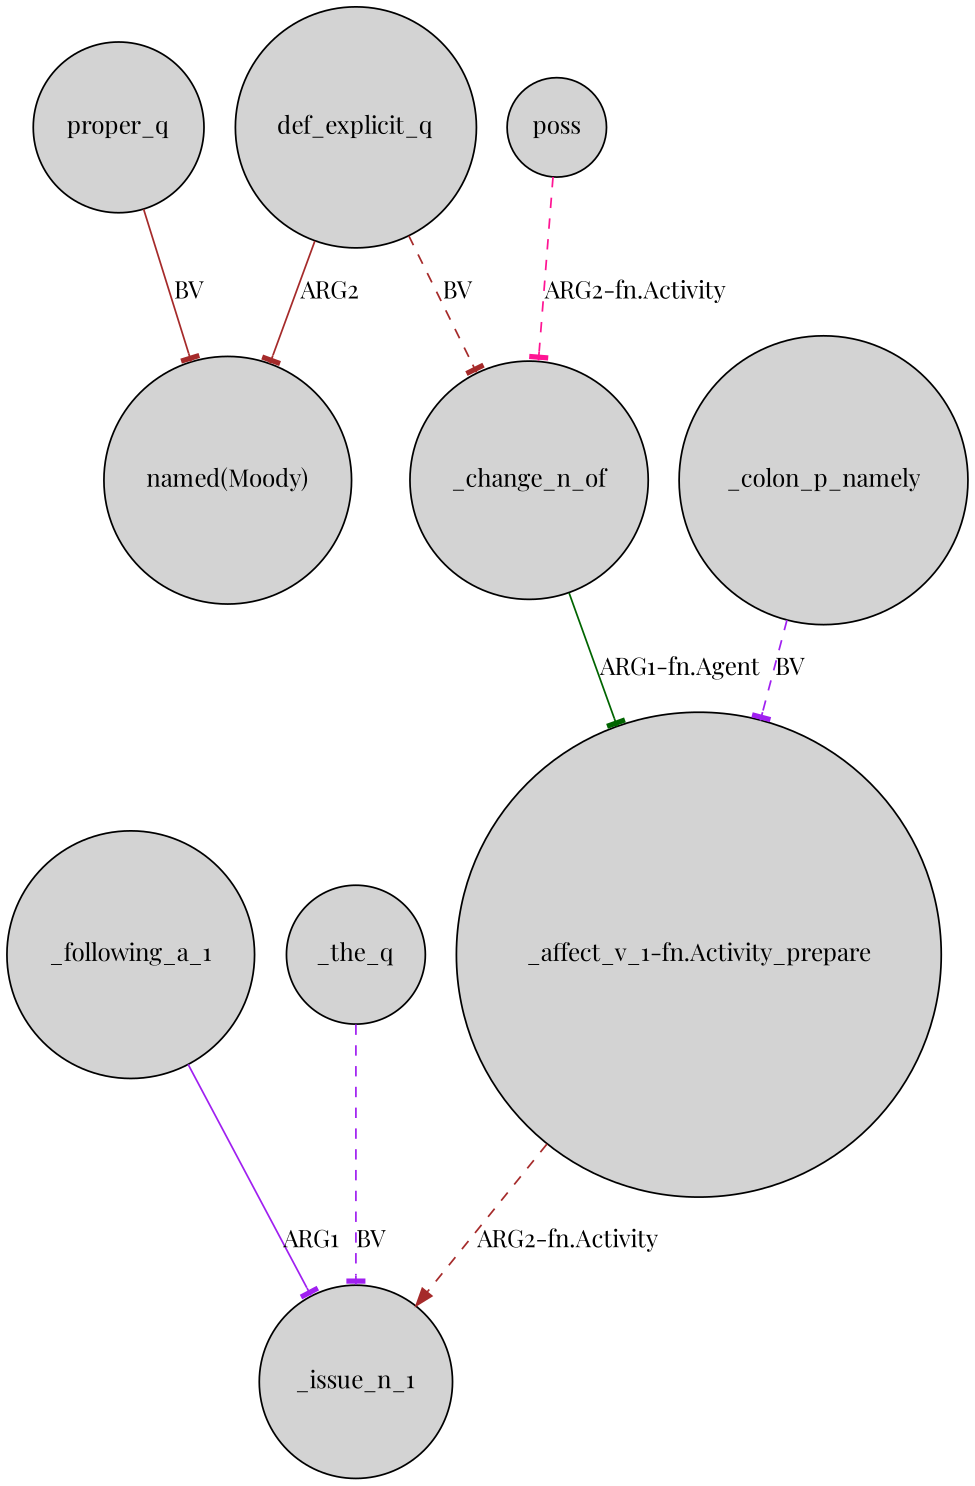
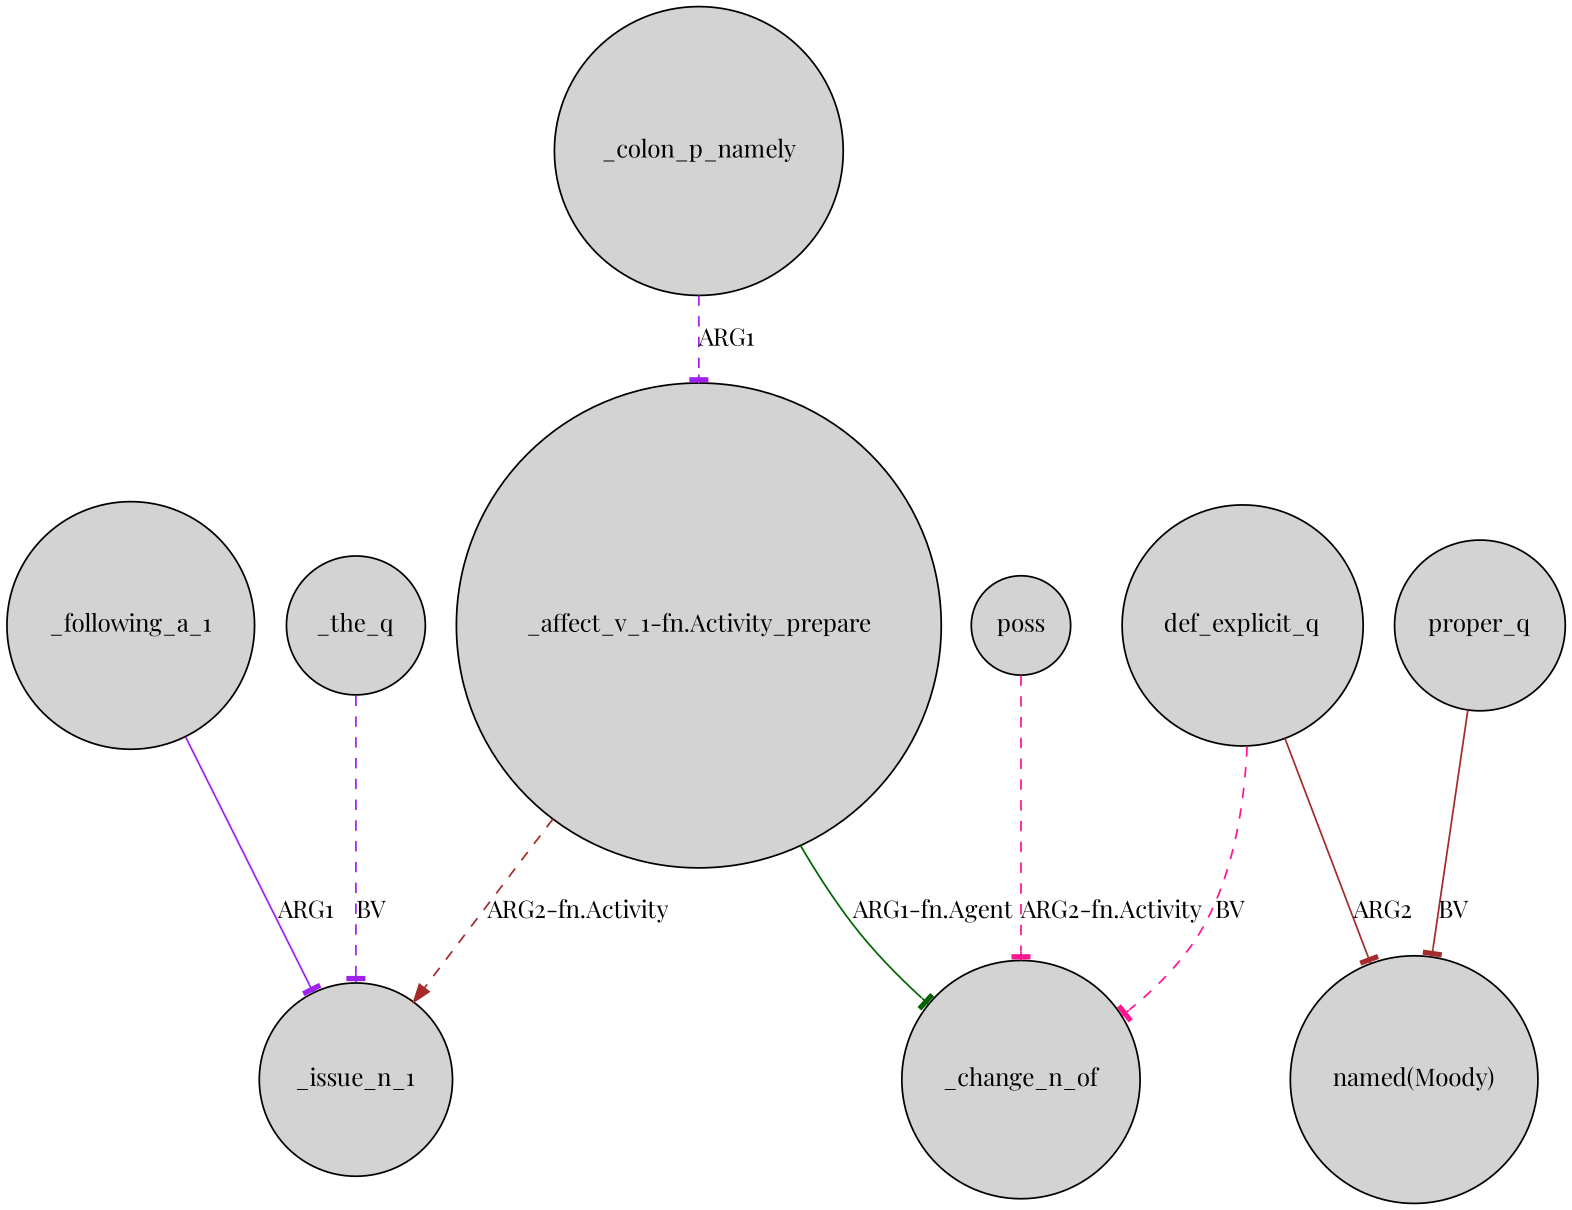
edge "def_explicit_q" -> "_change_n_of": color brown -> deeppink
edge "_change_n_of" -> "_affect_v_1-fn.Activity_prepare": reversed
edge "_colon_p_namely" -> "_affect_v_1-fn.Activity_prepare": label "BV" -> "ARG1"
